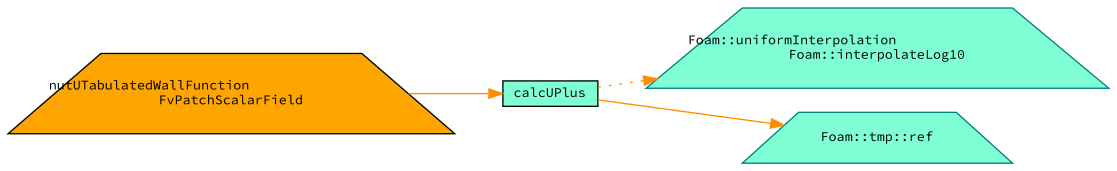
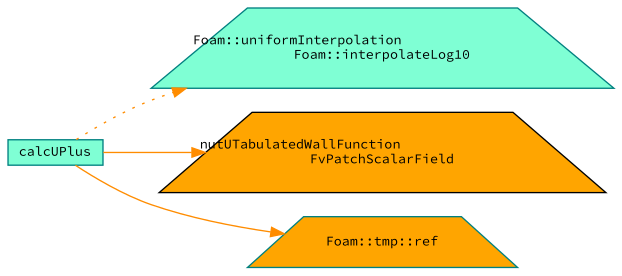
edge "nutUTabulatedWallFunction FvPatchScalarField" -> "calcUPlus": reversed
node "calcUPlus": color black -> teal
node "Foam::tmp::ref": fillcolor aquamarine -> orange
